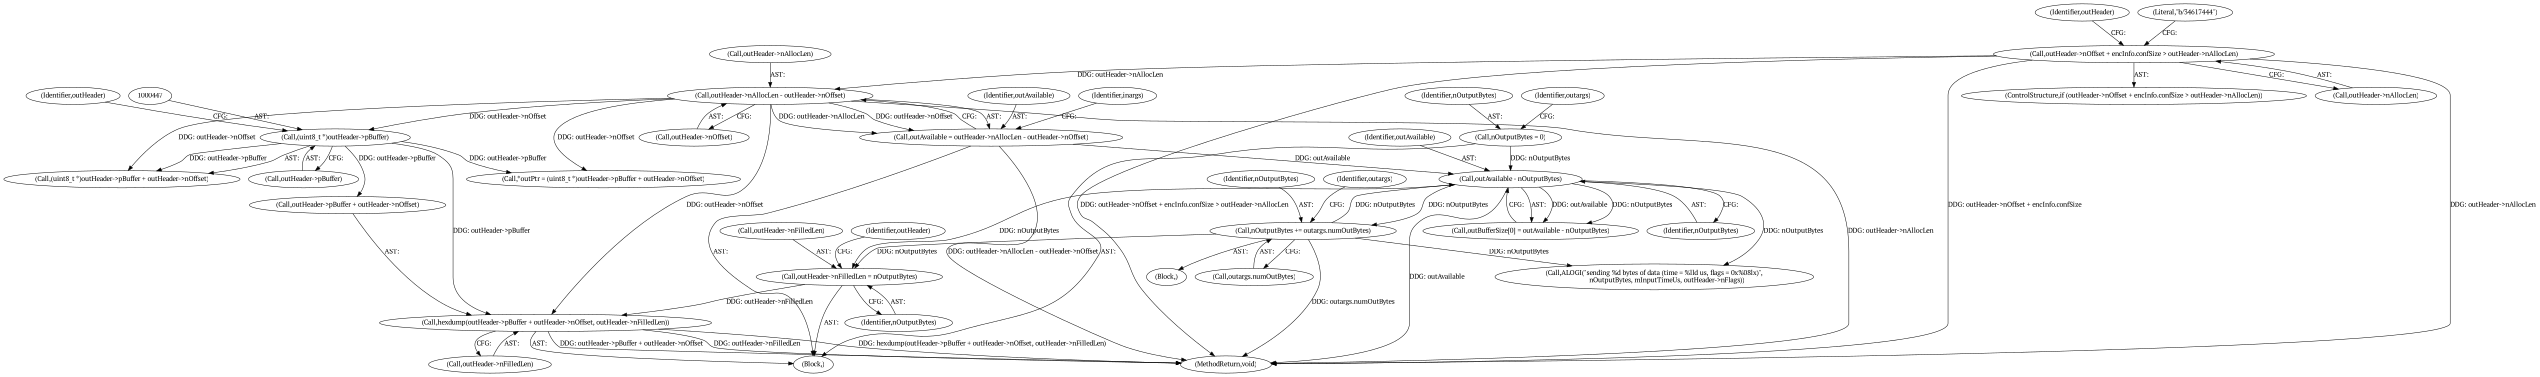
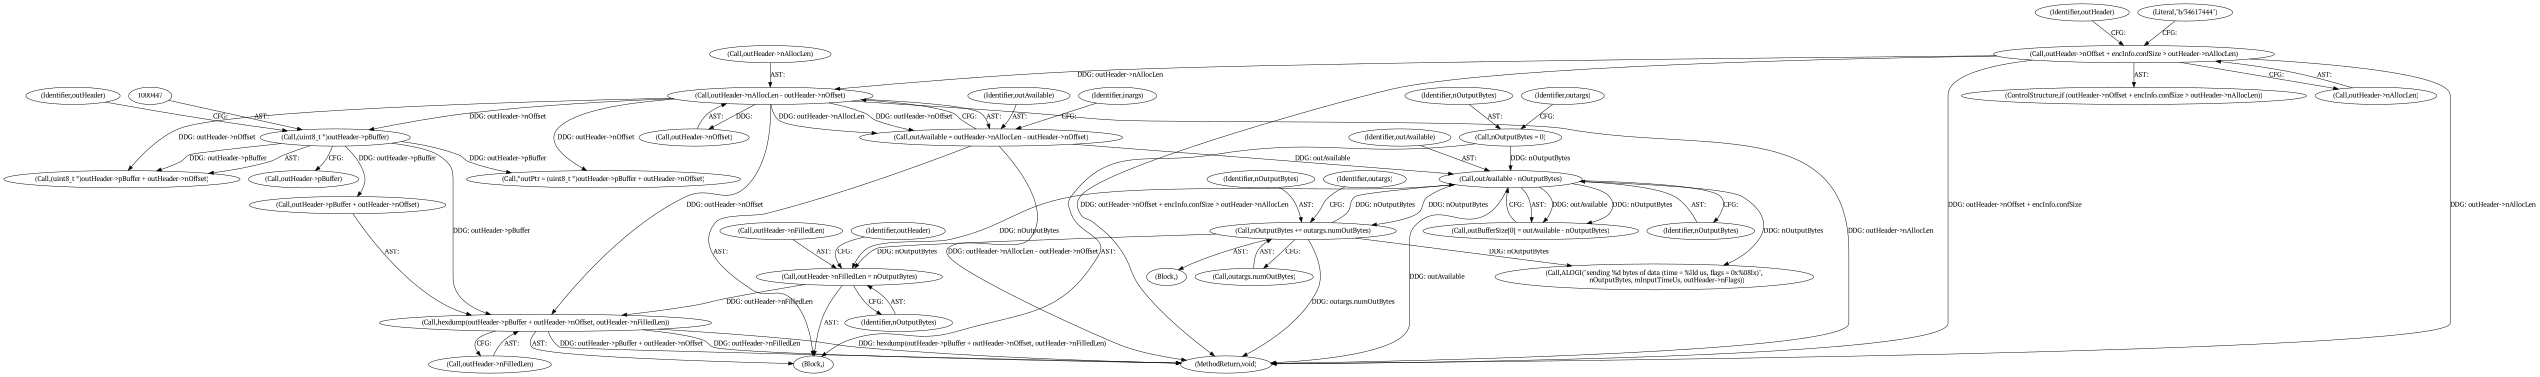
edge "(Call,outHeader->nAllocLen - outHeader->nOffset)" -> "(Call,outHeader->nOffset)": label "CFG: " -> "DDG: "
edge "(Call,outHeader->pBuffer)" -> "(Call,(uint8_t *)outHeader->pBuffer)": removed, label "AST:"
